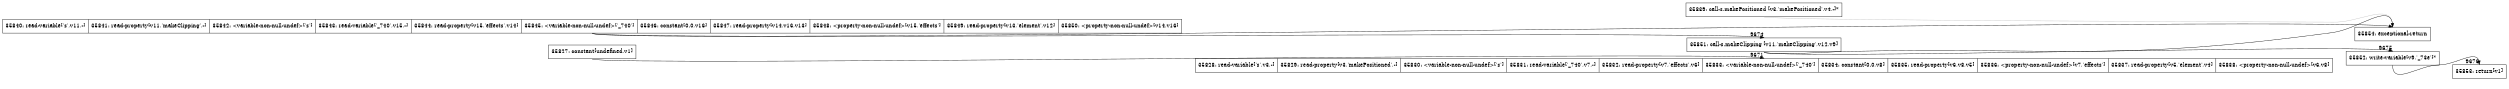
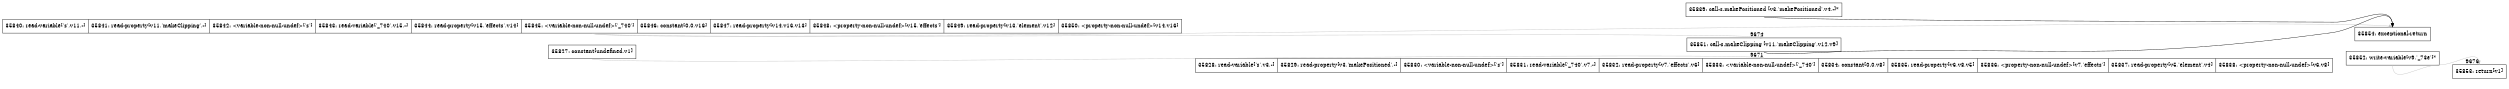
edge "35839: call-s.makePositioned [v3,'makePositioned',v4,-]*" -> "35854: exceptional-return": color gray -> black
edge "35840: read-variable['s',v11,-]" -> "35854: exceptional-return": color black -> gray
edge "35840: read-variable['s',v11,-]" -> "35851: call-s.makeClipping [v11,'makeClipping',v12,v9]": color black -> gray
edge "35851: call-s.makeClipping [v11,'makeClipping',v12,v9]" -> "35852: write-variable[v9,'_73e']*": removed
edge "35827: constant[undefined,v1]" -> "35828: read-variable['s',v3,-]": color black -> gray
edge "35852: write-variable[v9,'_73e']*" -> "35853: return[v1]": color black -> gray
